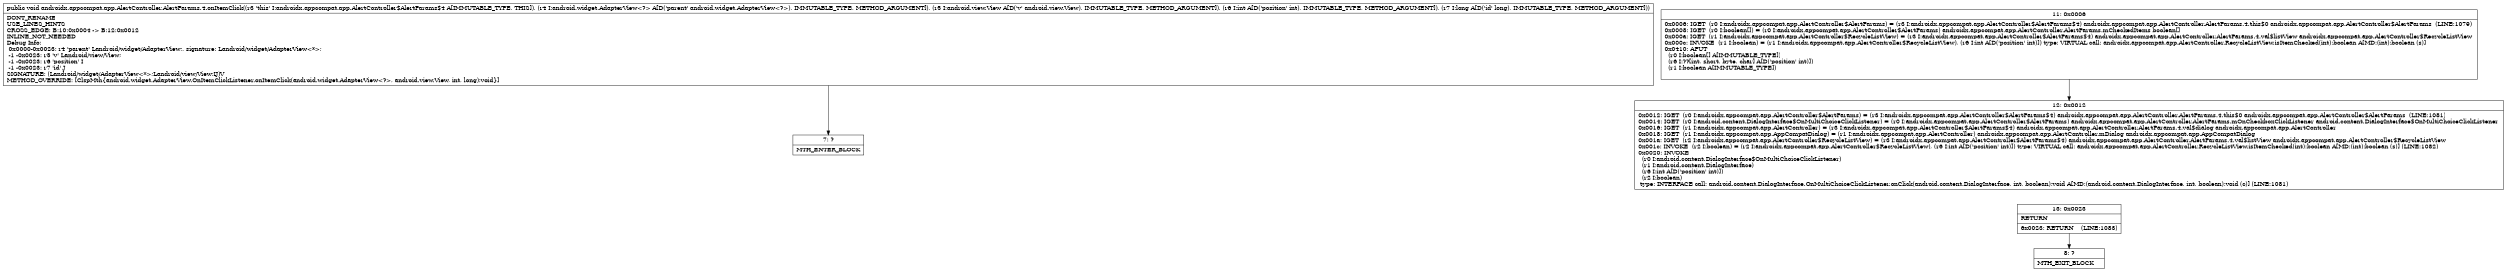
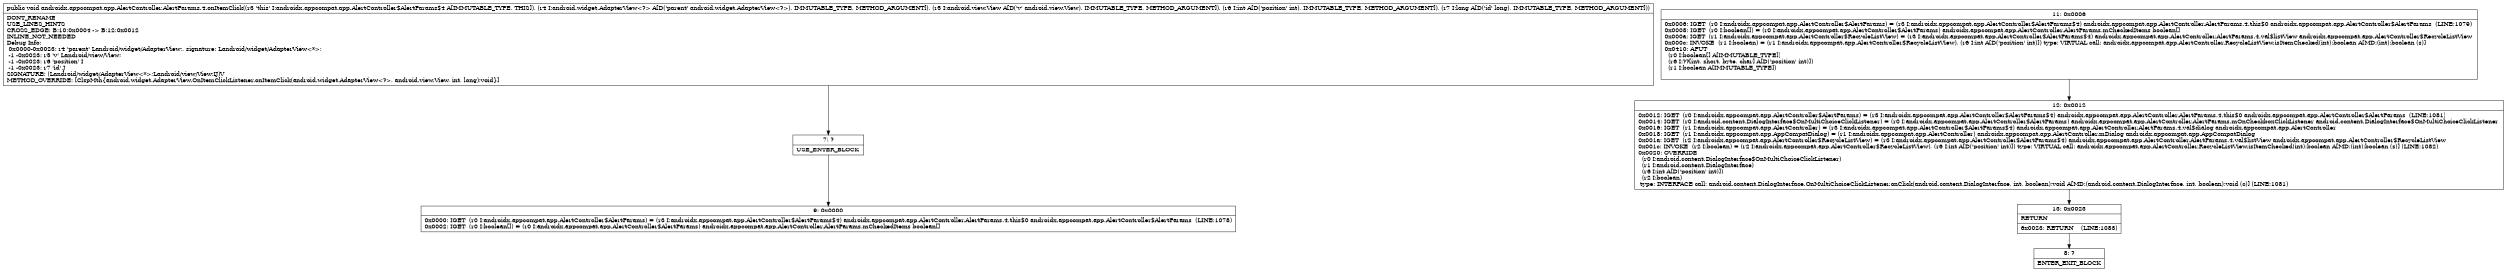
node "7: ?": text "MTH_ENTER_BLOCK" -> "USE_ENTER_BLOCK"
node "12: 0x0012": text "0x0020: INVOKE" -> "0x0020: OVERRIDE"
edge "12: 0x0012" -> "13: 0x0023": added
node "9: 0x0000": added
node "8: ?": text "MTH_EXIT_BLOCK" -> "ENTER_EXIT_BLOCK"
